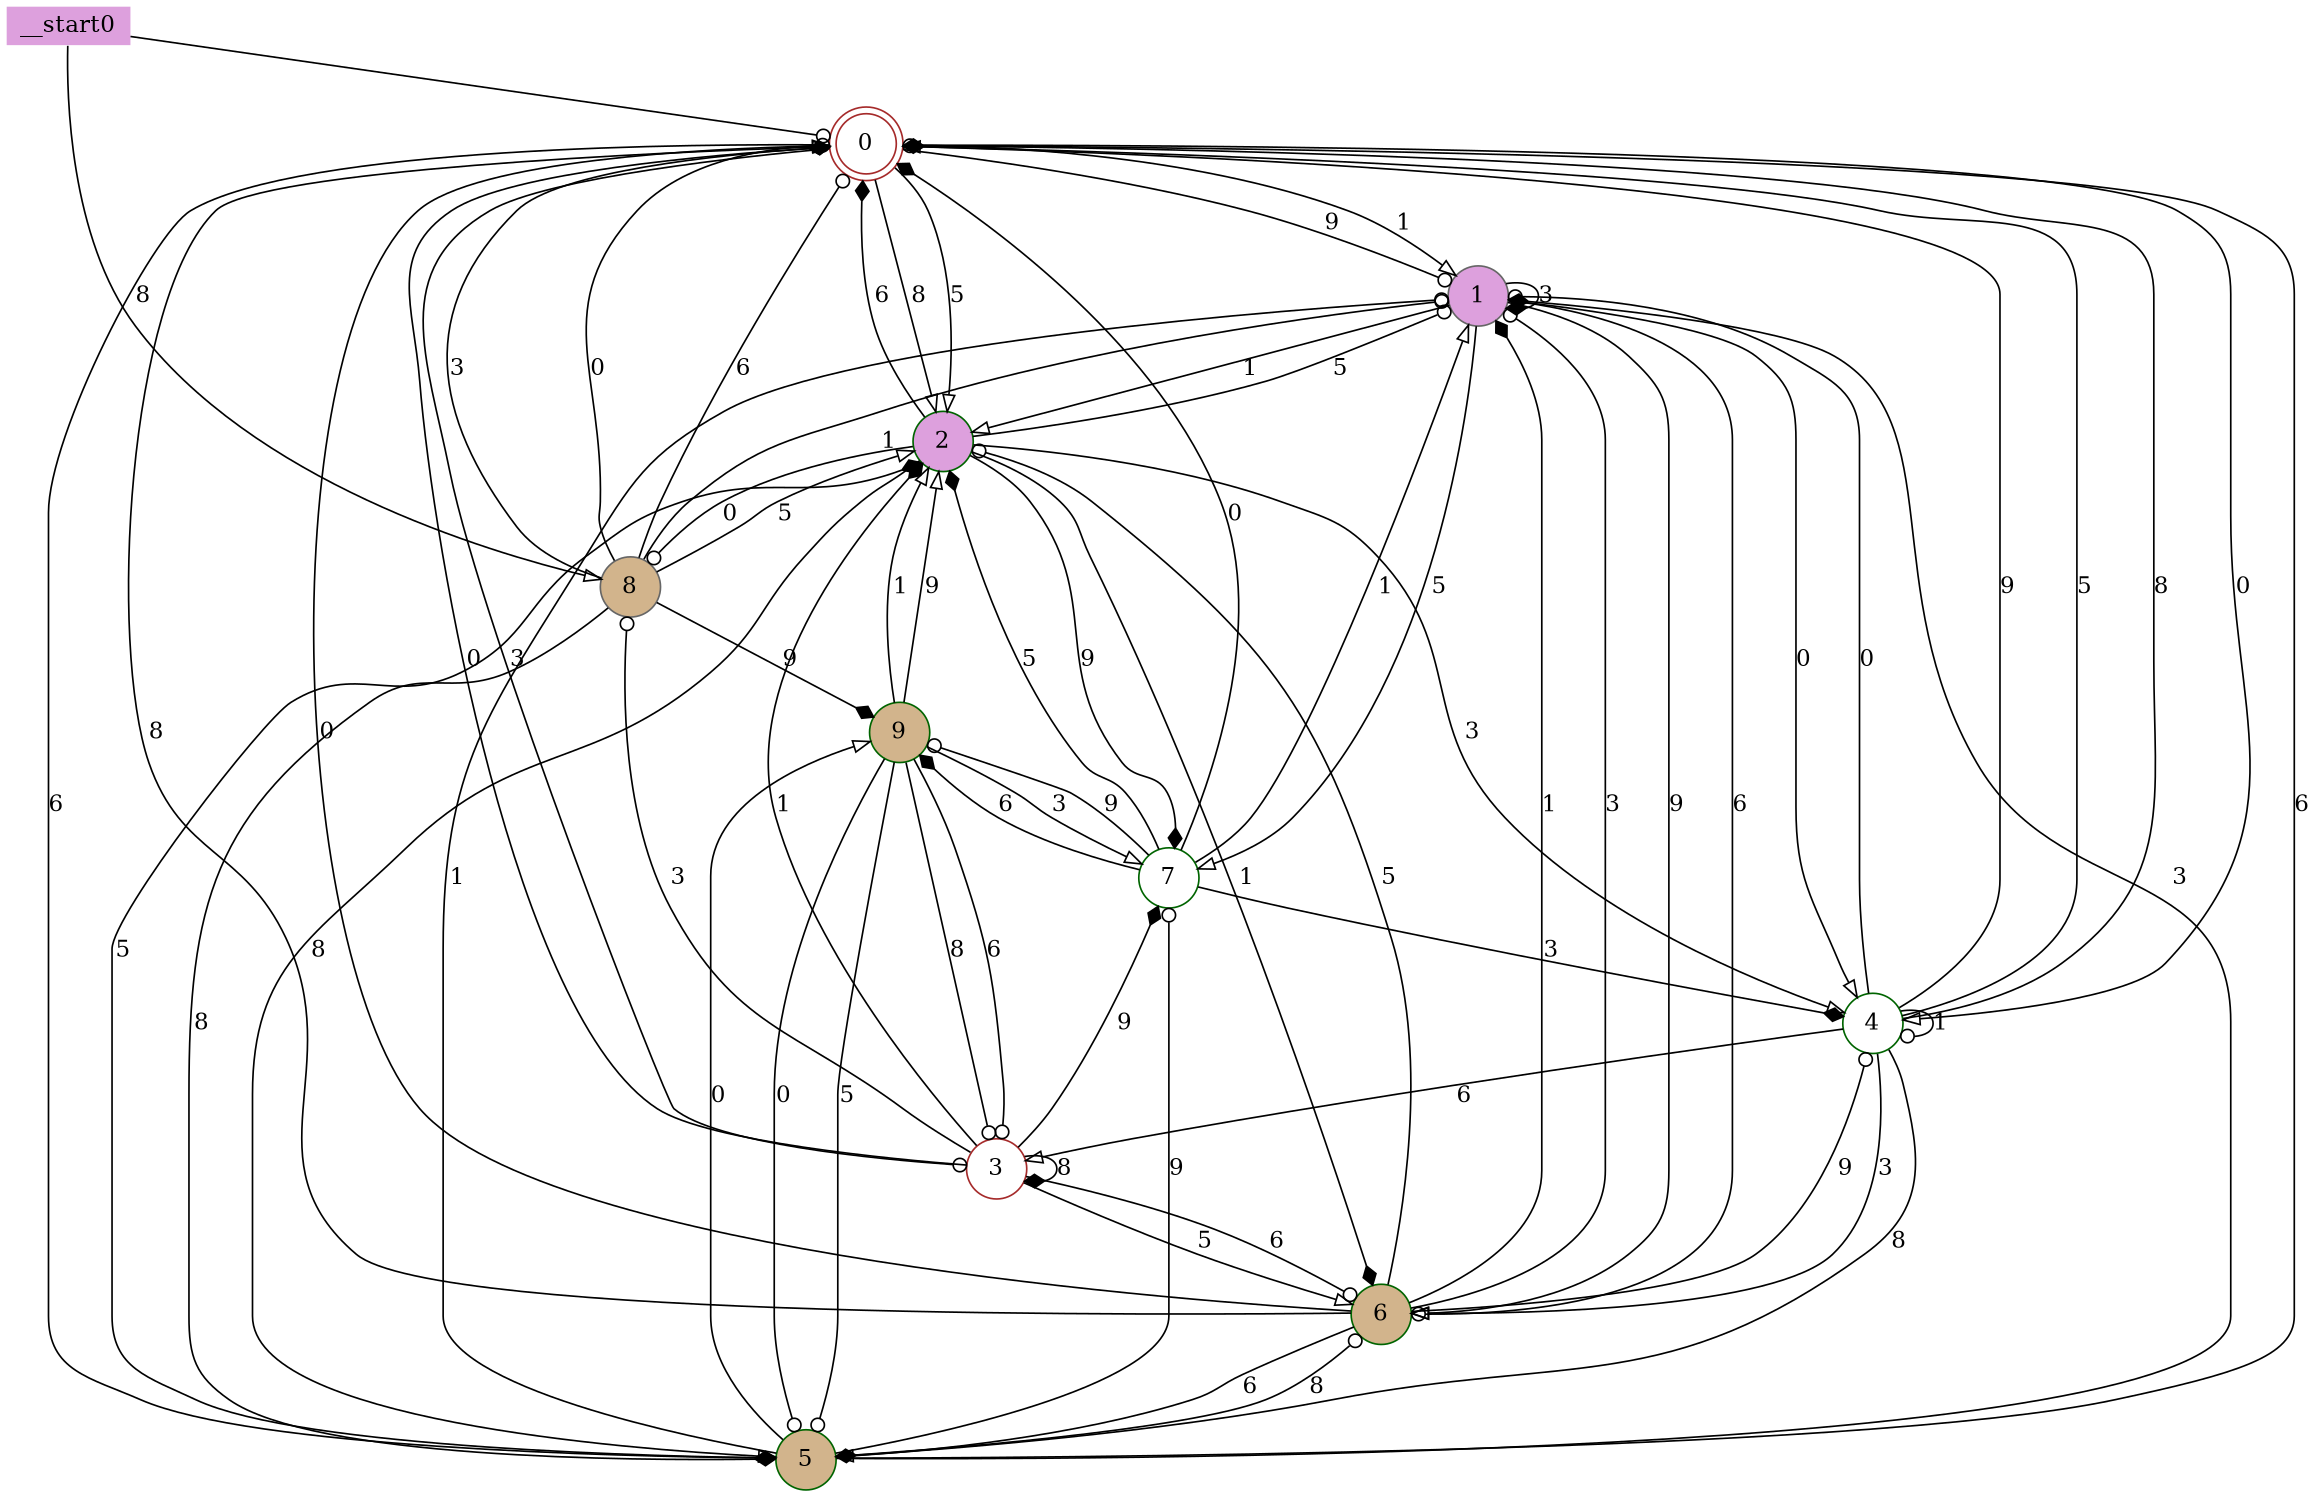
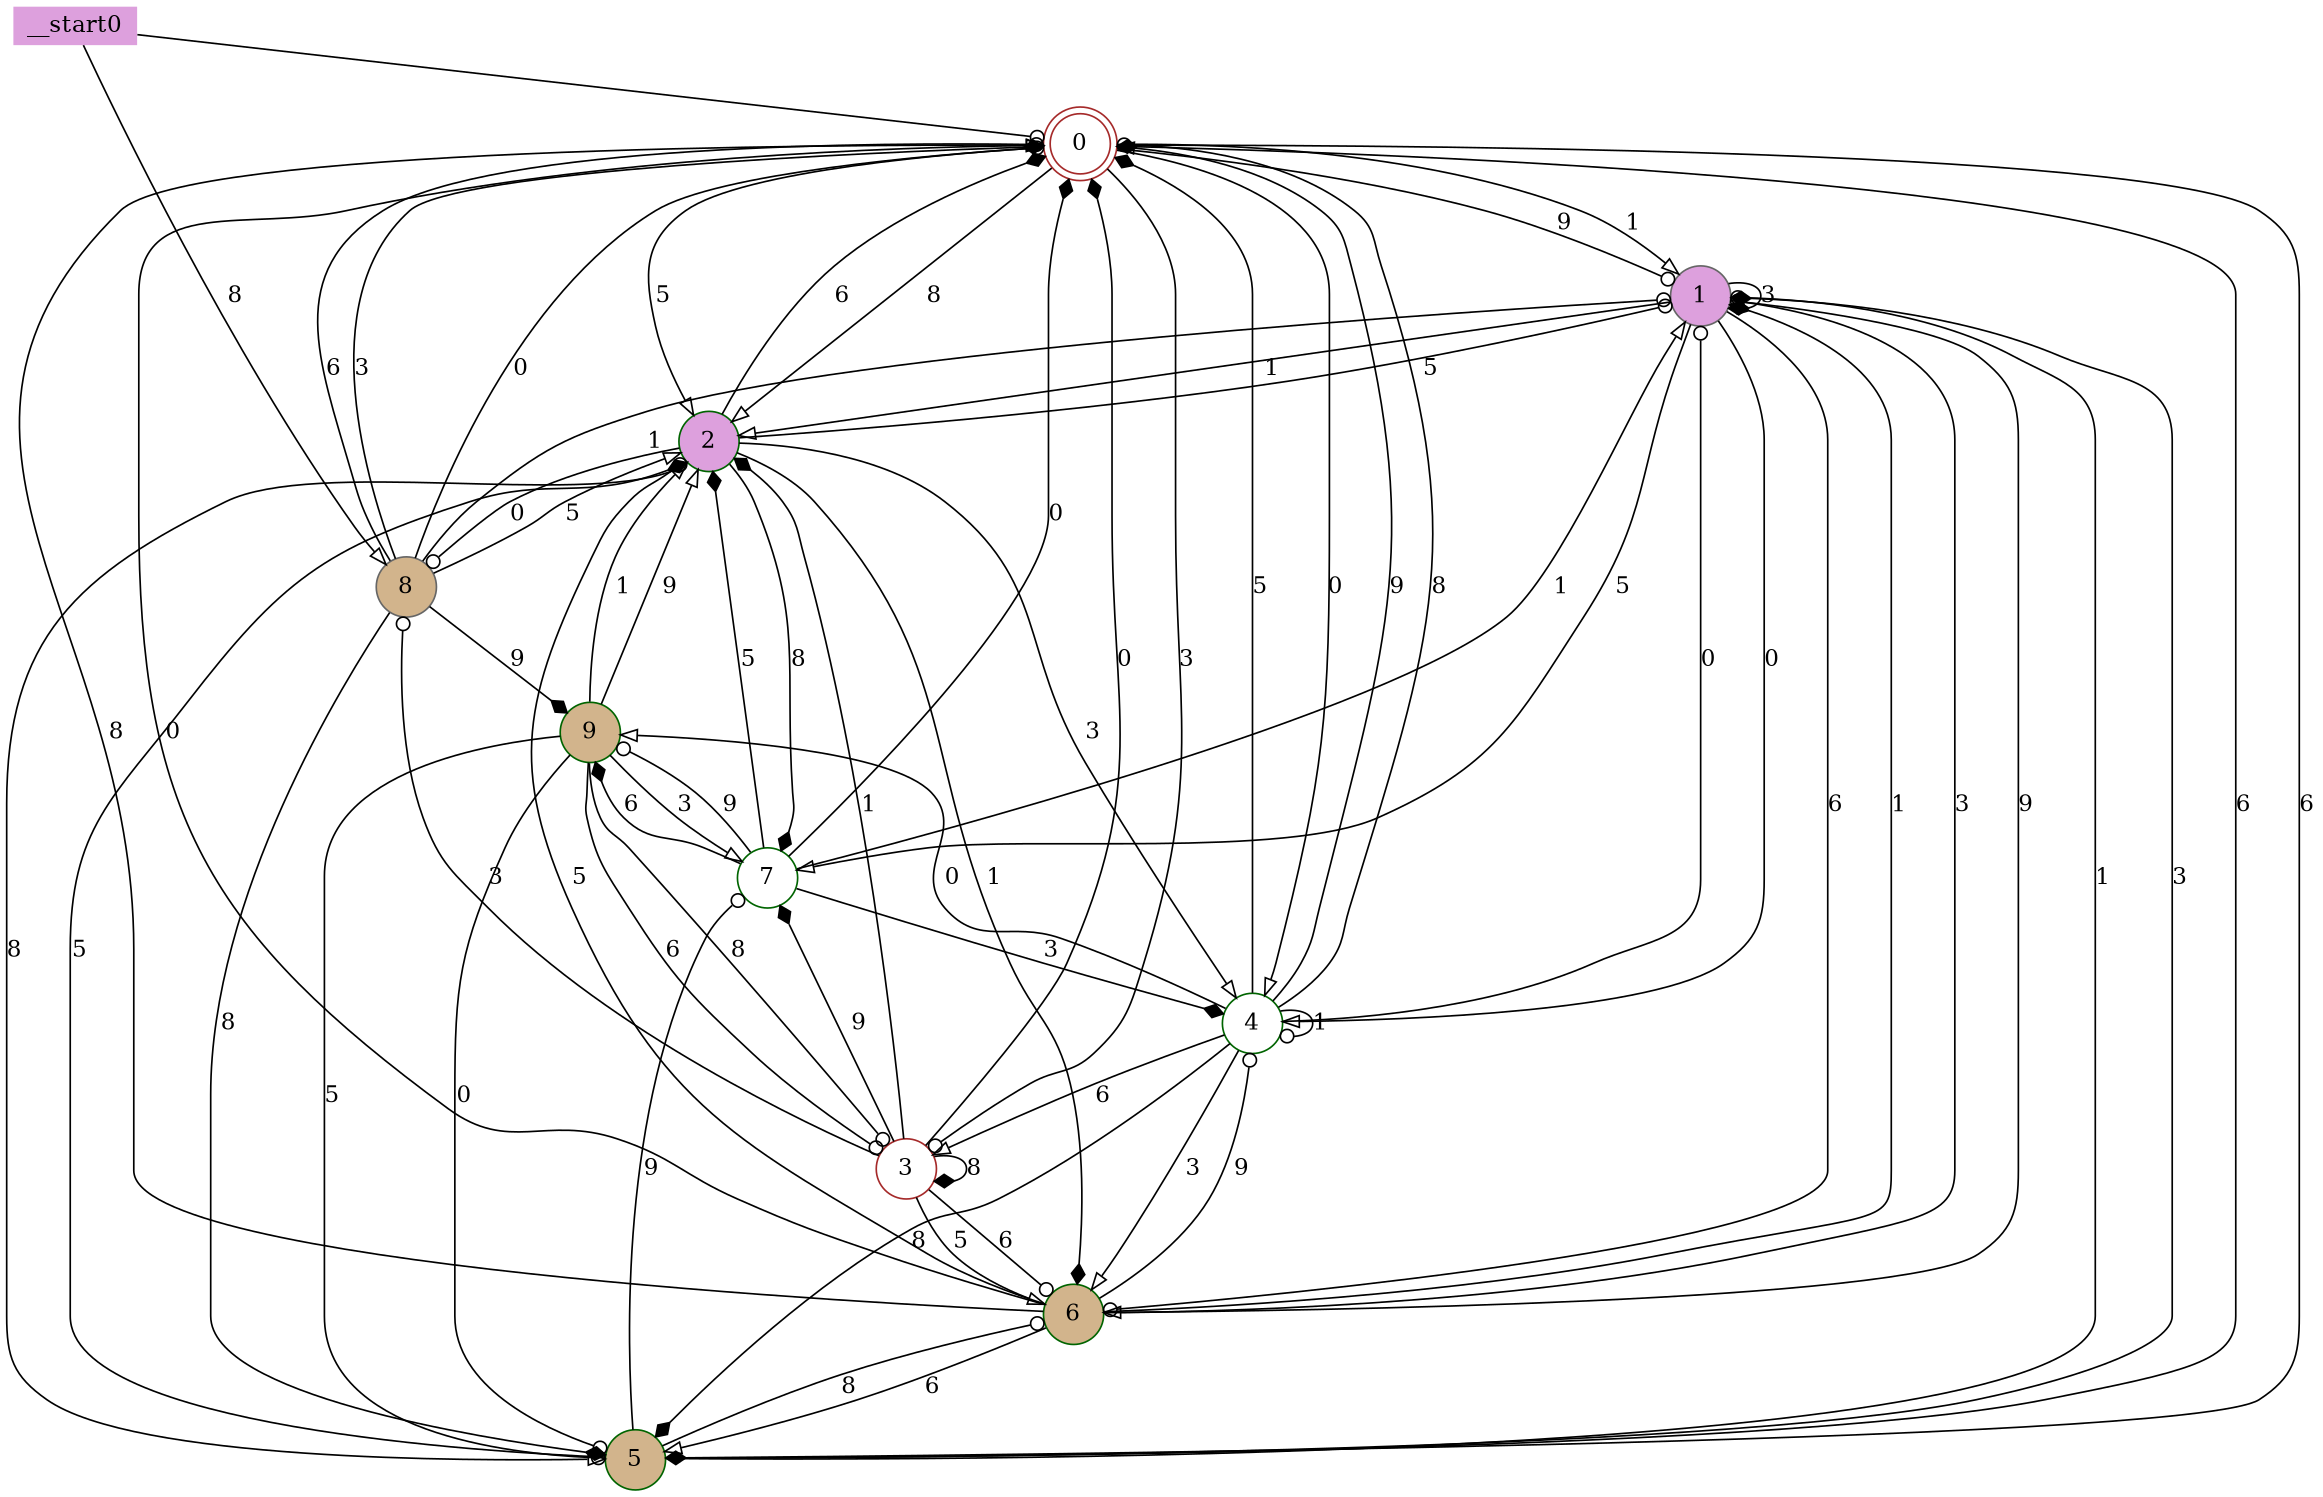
edge "2" -> "7": label "9" -> "8"
edge "5" -> "9": now "4" -> "9"
